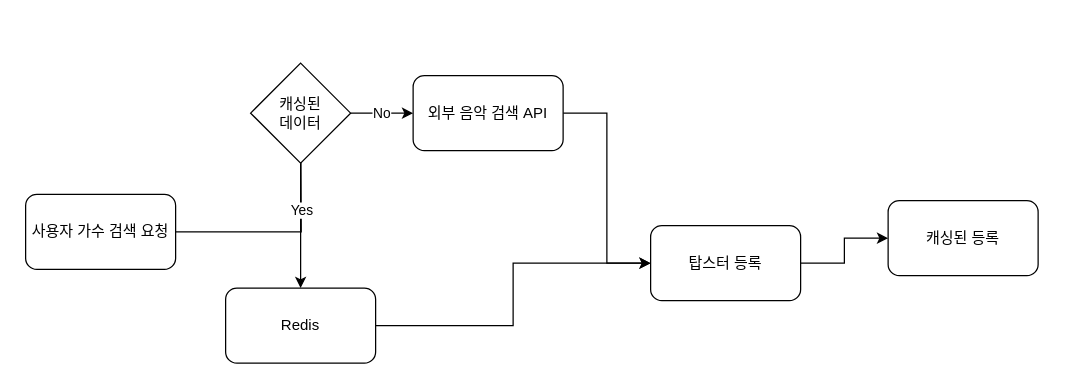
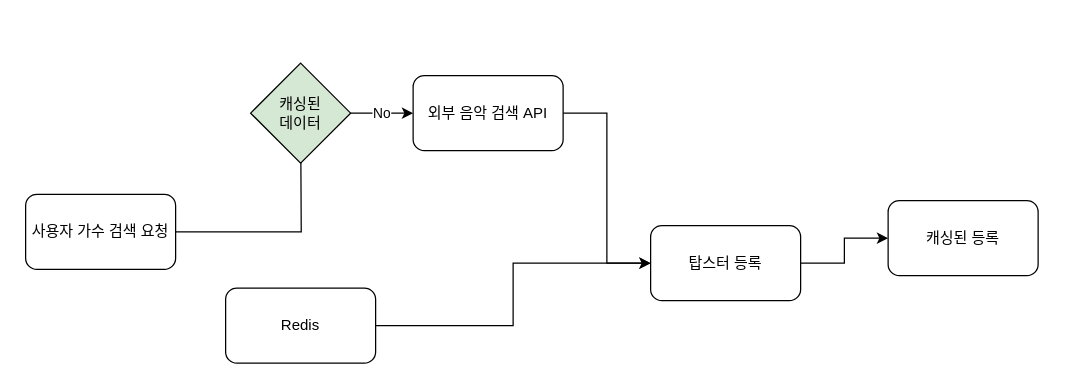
node "캐싱된 데이터": fillcolor #ffffff -> #d5e8d4
edge "캐싱된 데이터" -> "Redis": removed, label "Yes"
